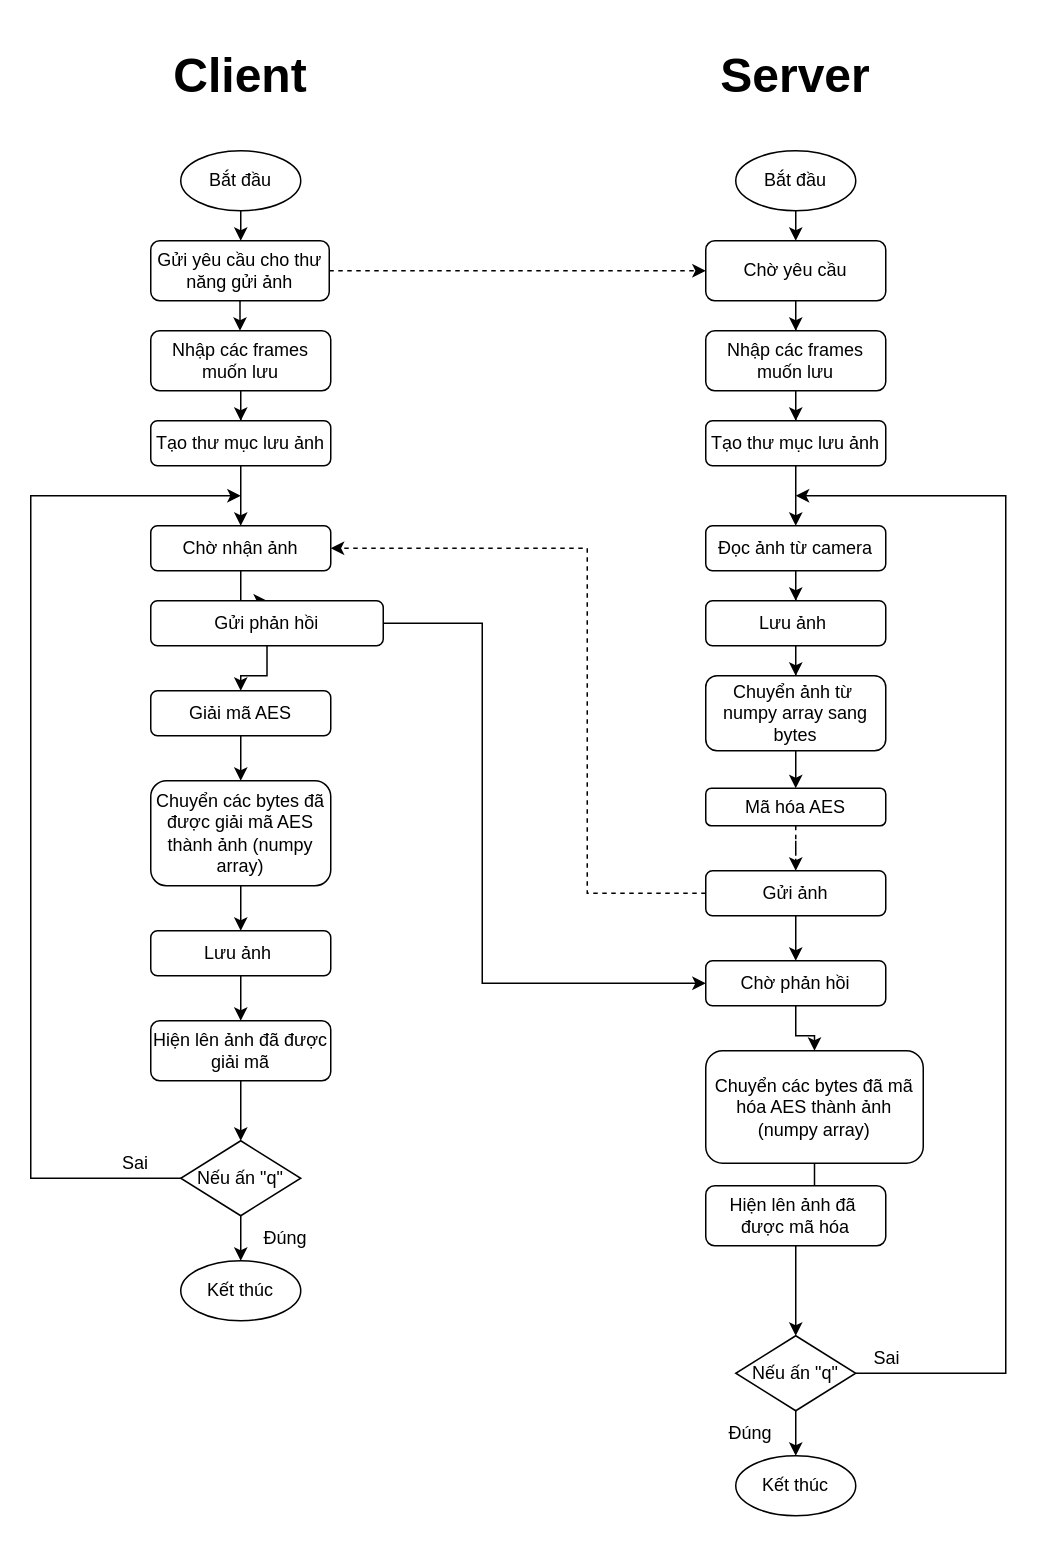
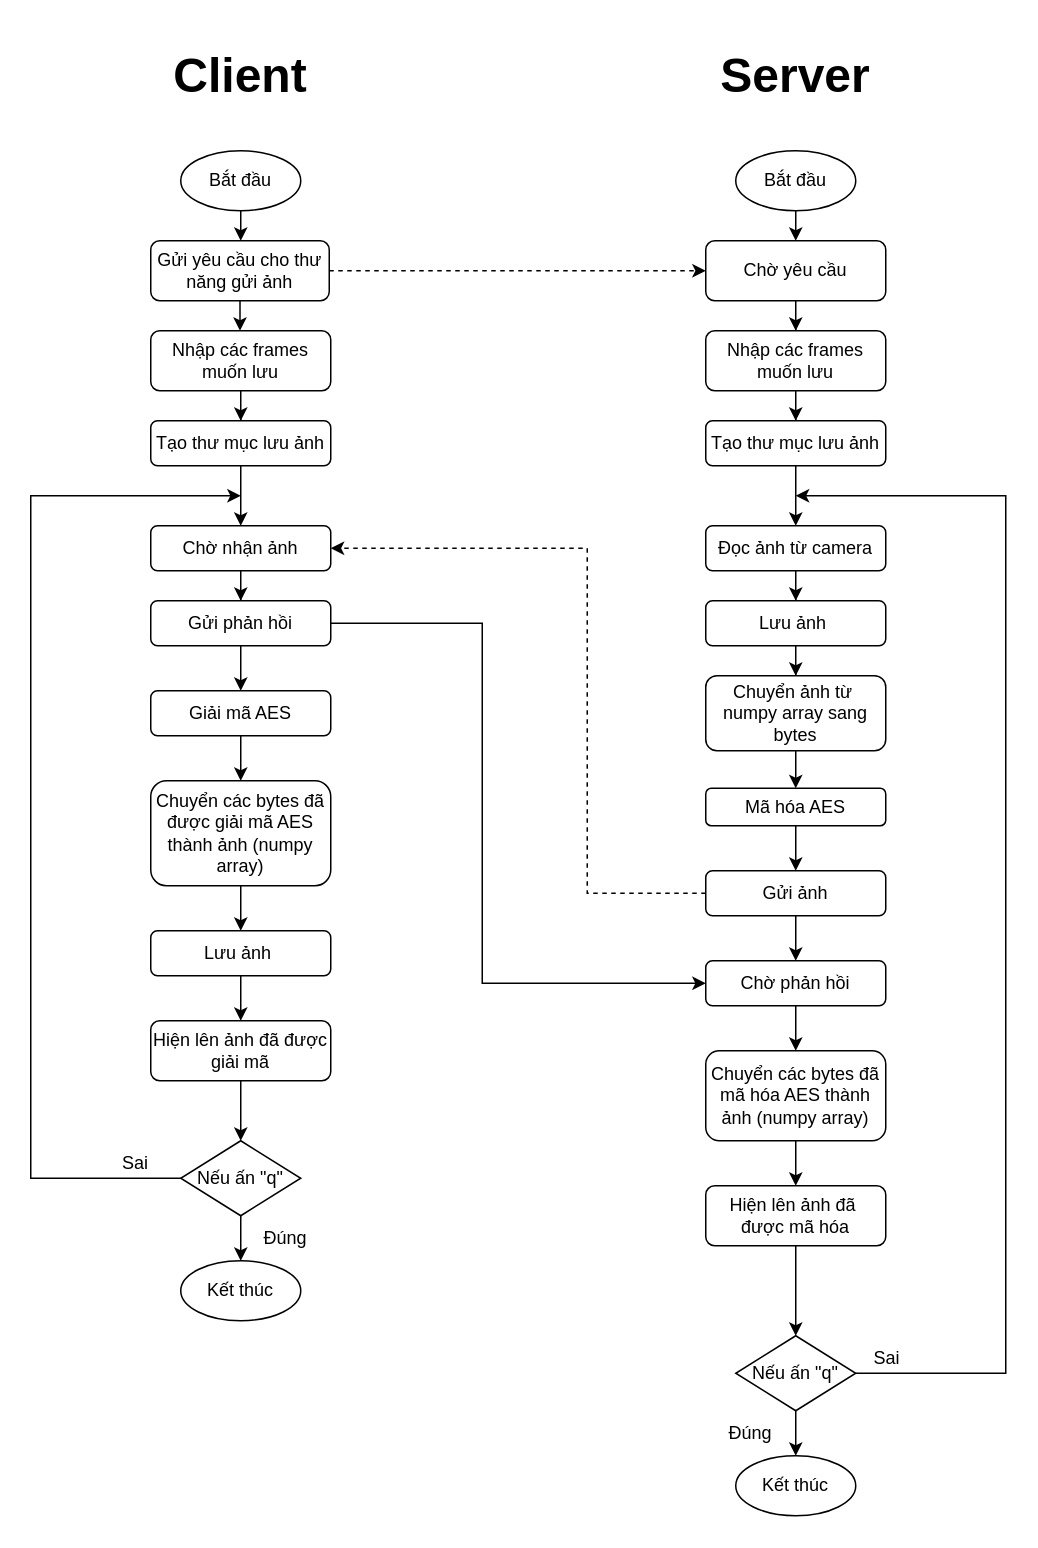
node "Gửi phản hồi": size 233x45 -> 180x45
edge "Mã hóa AES" -> "Gửi ảnh": style dashed -> solid
node "Chuyển các bytes đã mã hóa AES thành ảnh (numpy array)": size 218x113 -> 180x90
